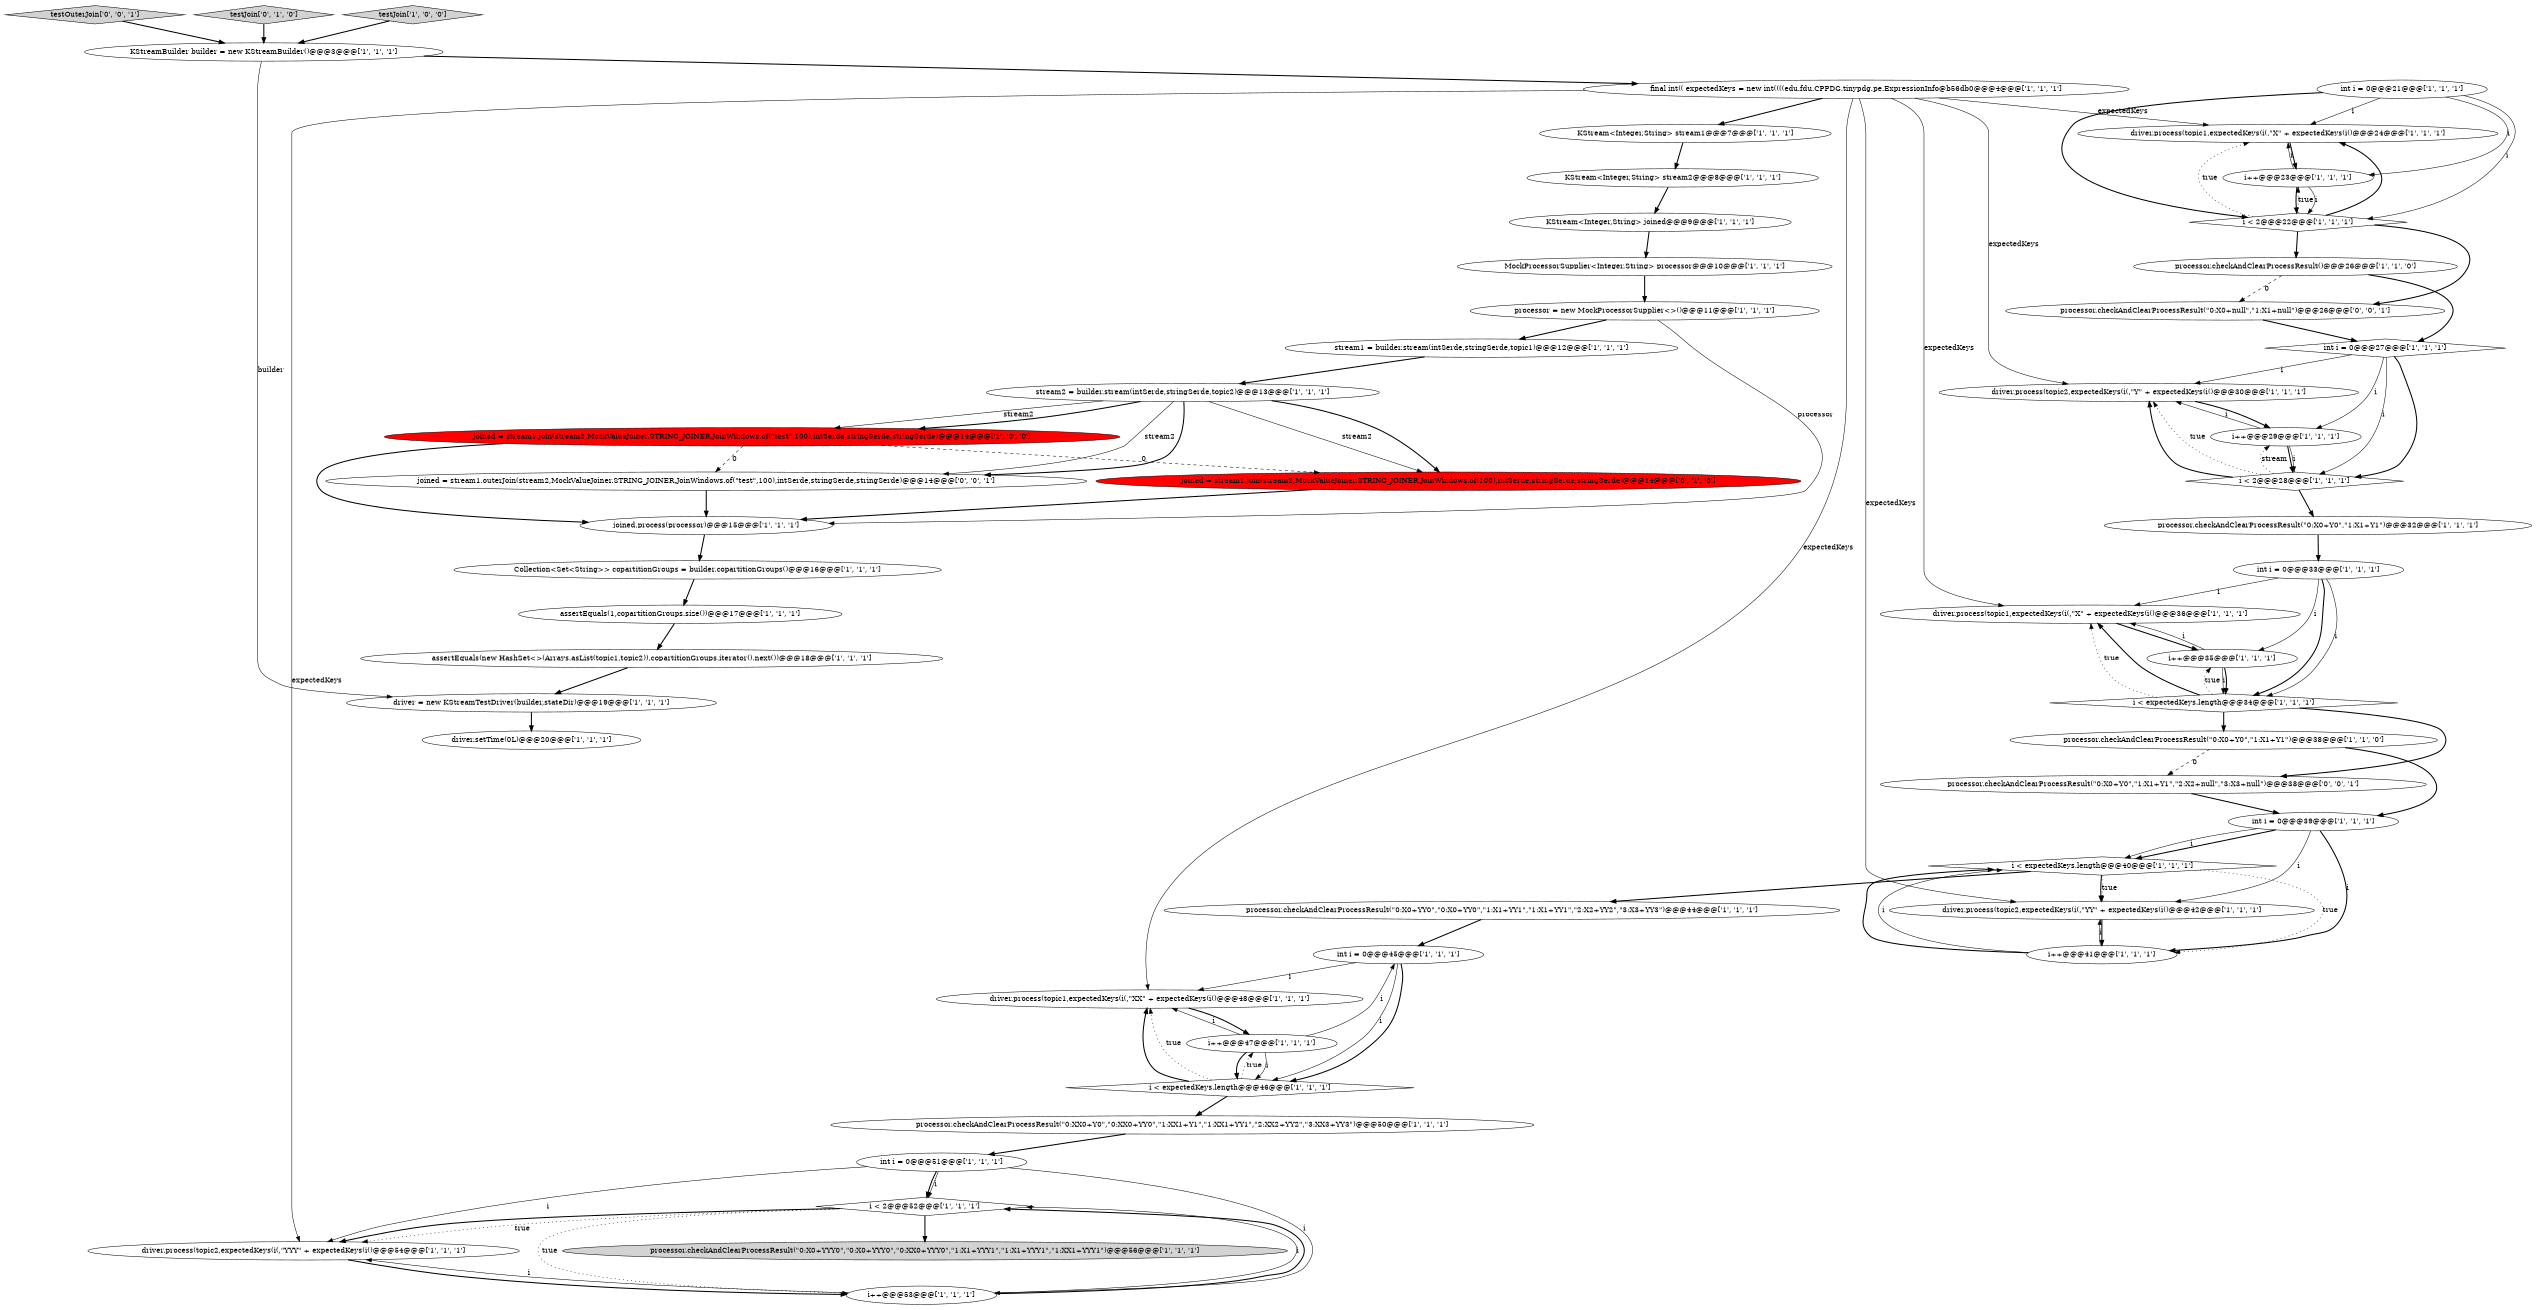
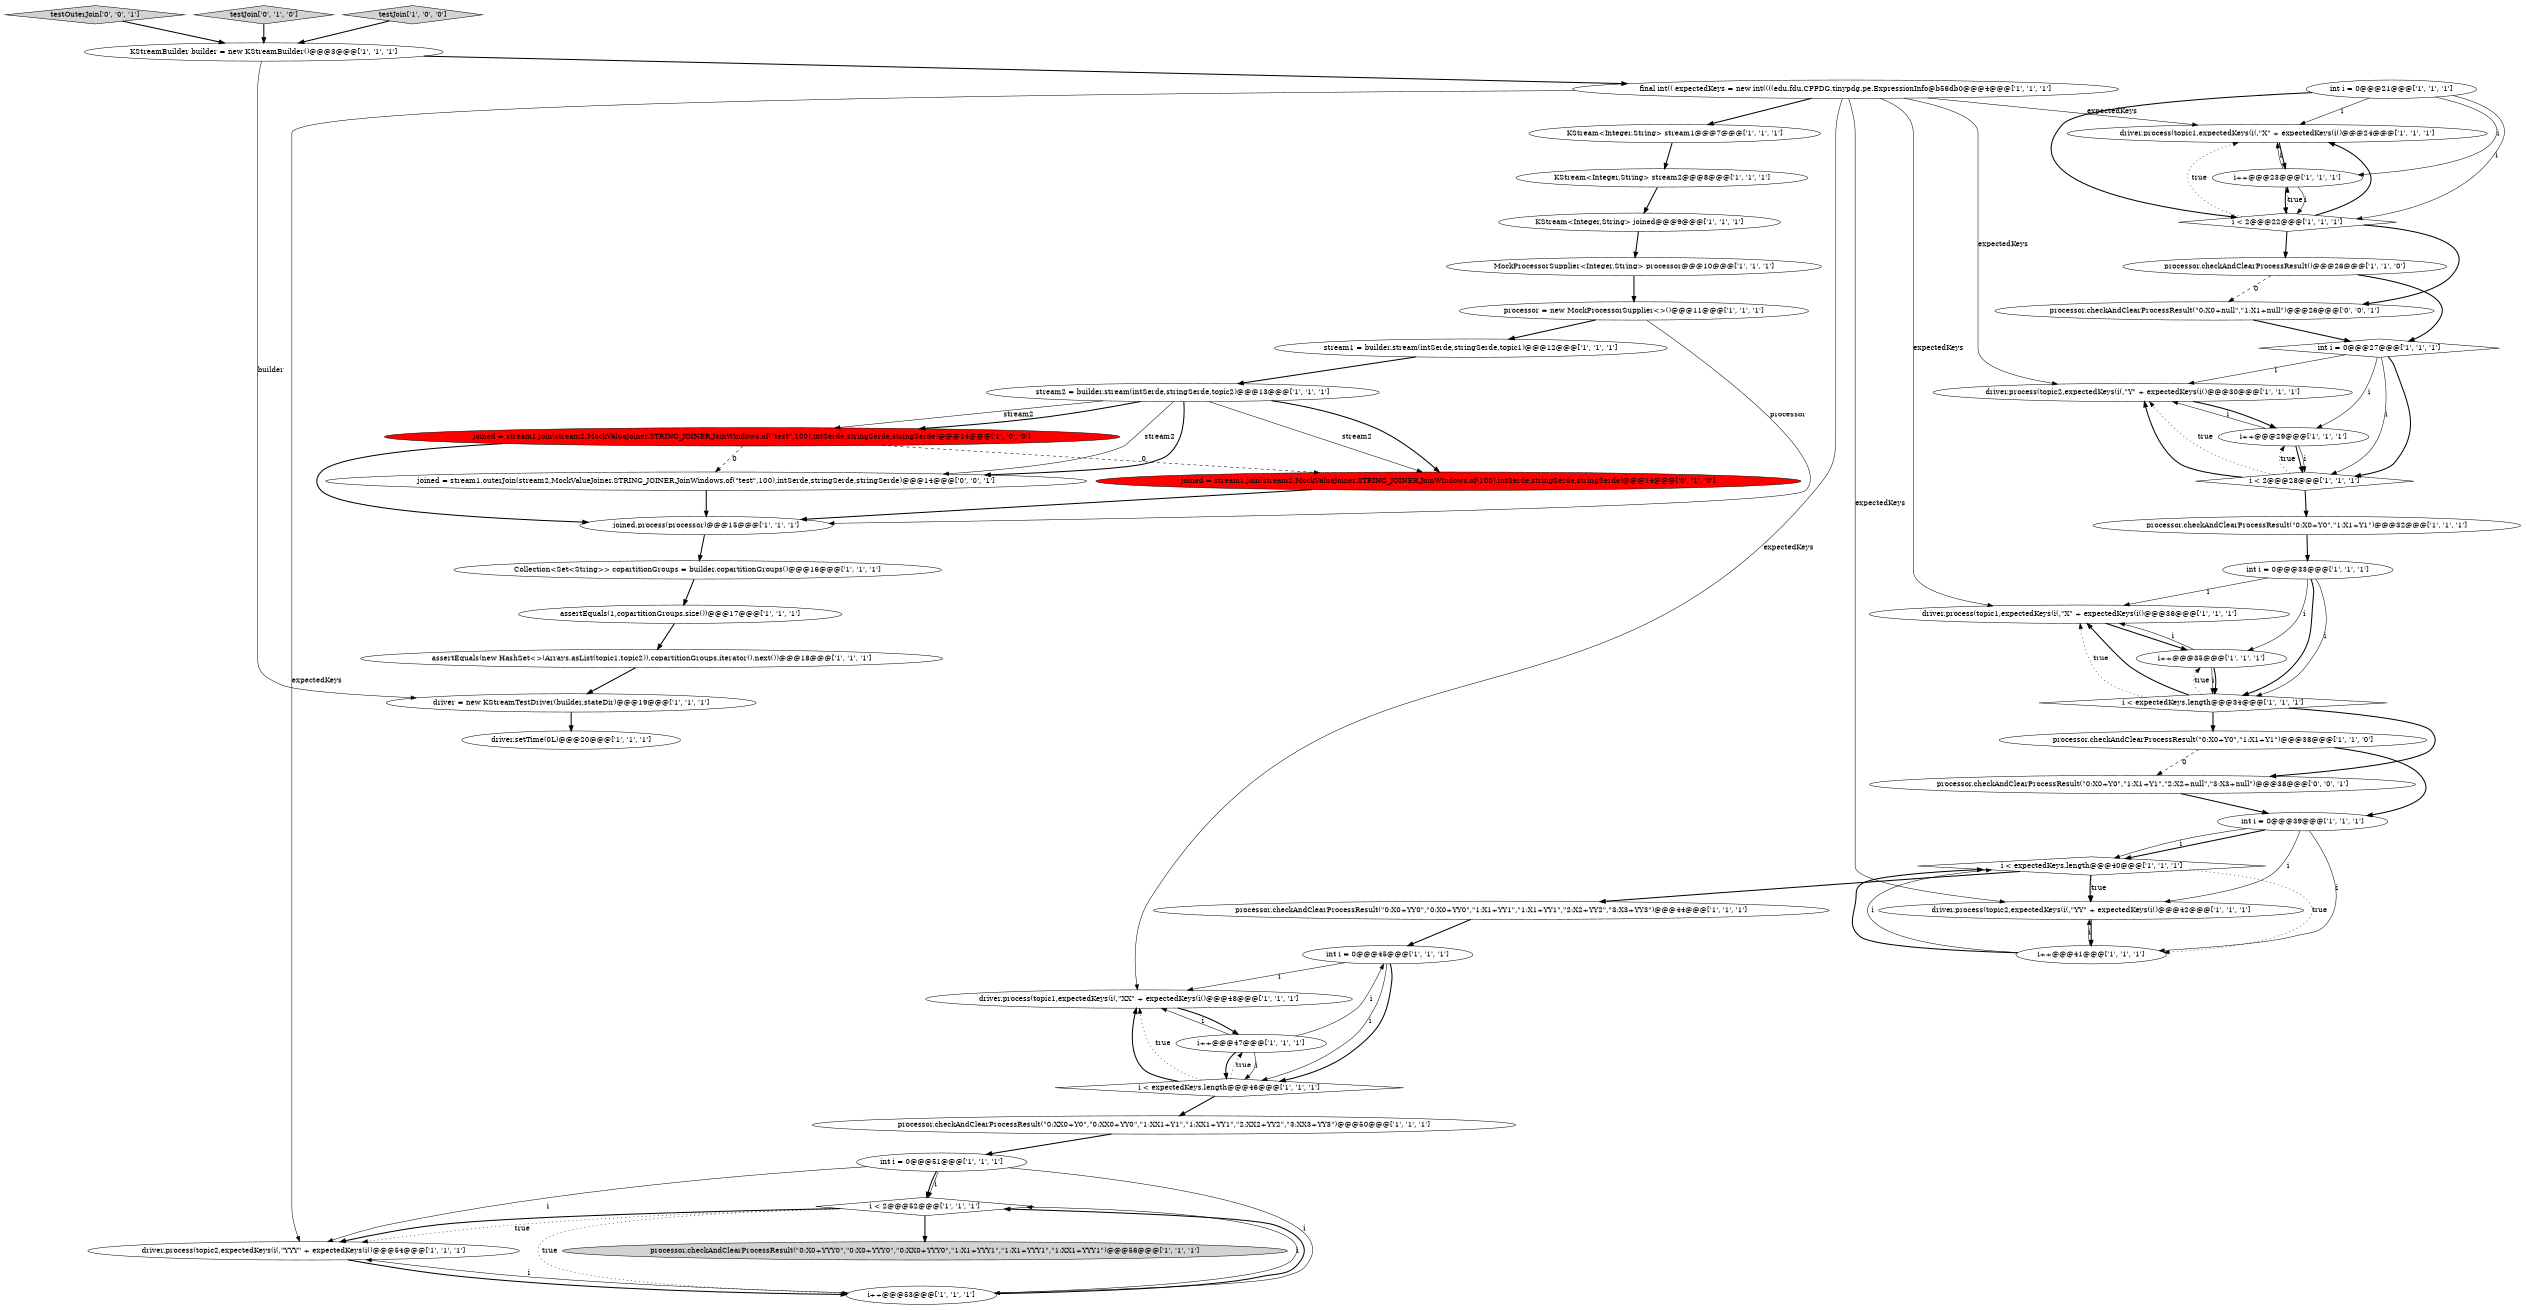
edge "i < 2@@@28@@@['1', '1', '1']" -> "i++@@@29@@@['1', '1', '1']": label "stream" -> "true"
edge "int i = 0@@@39@@@['1', '1', '1']" -> "i++@@@41@@@['1', '1', '1']": style bold -> solid
